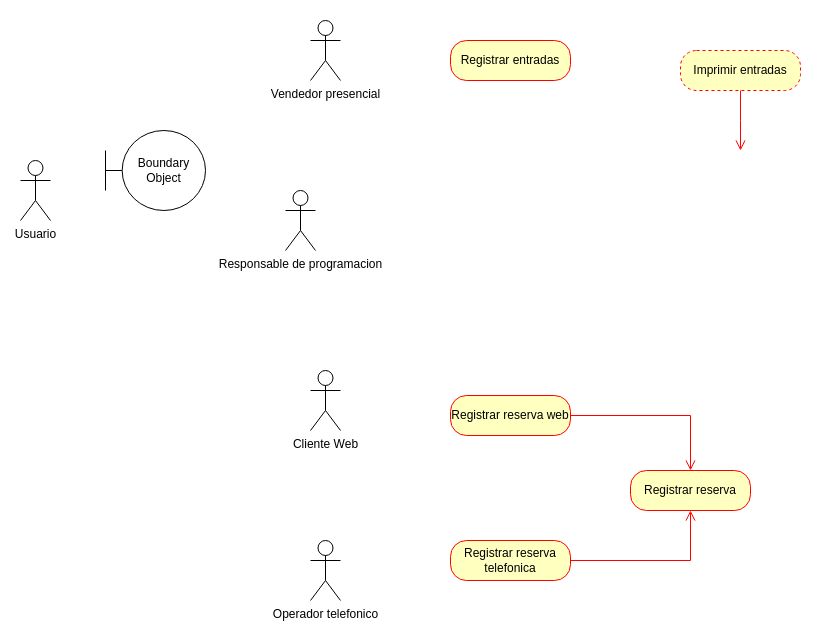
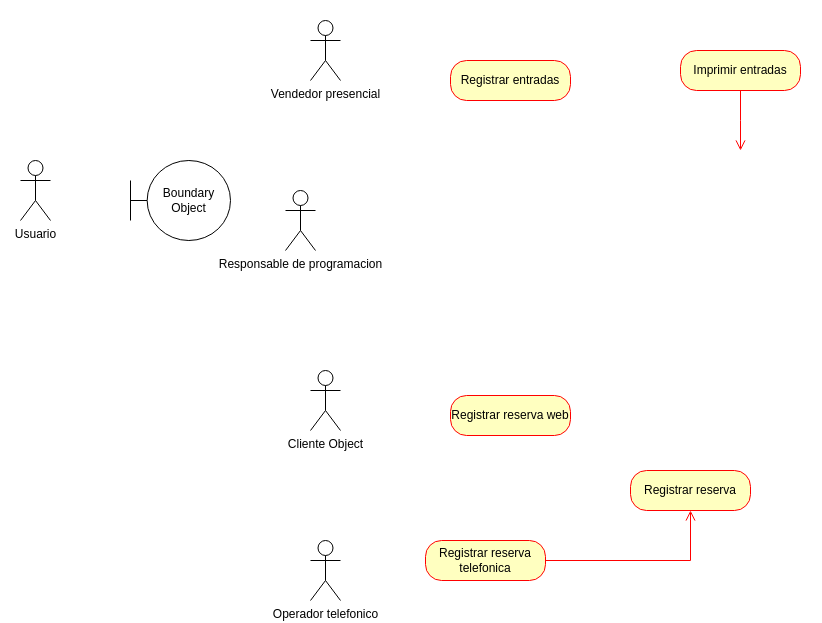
node "Registrar entradas": moved (511, 61) -> (511, 81)
node "Imprimir entradas": style dashed -> solid
node "Boundary Object": moved (156, 171) -> (181, 201)
edge "Registrar reserva web" -> "Registrar reserva": removed
node "Cliente Web": label "Cliente Web" -> "Cliente Object"
node "Registrar reserva telefonica": moved (511, 561) -> (486, 561)
